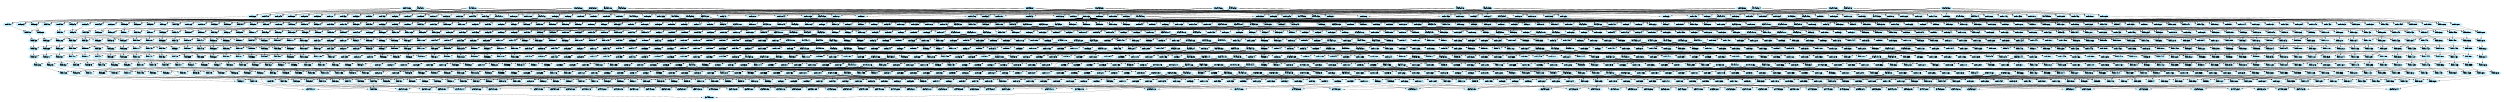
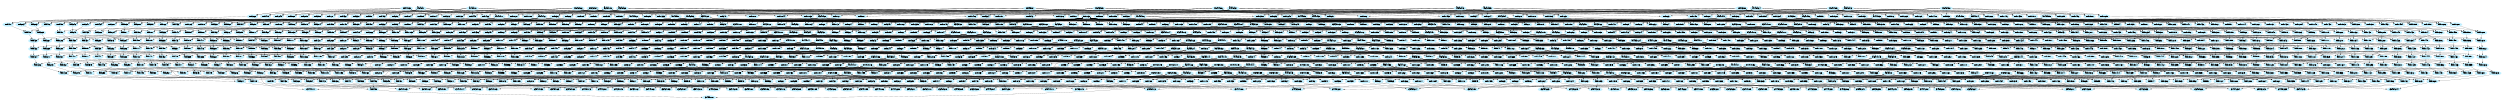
node "mul-927": added
